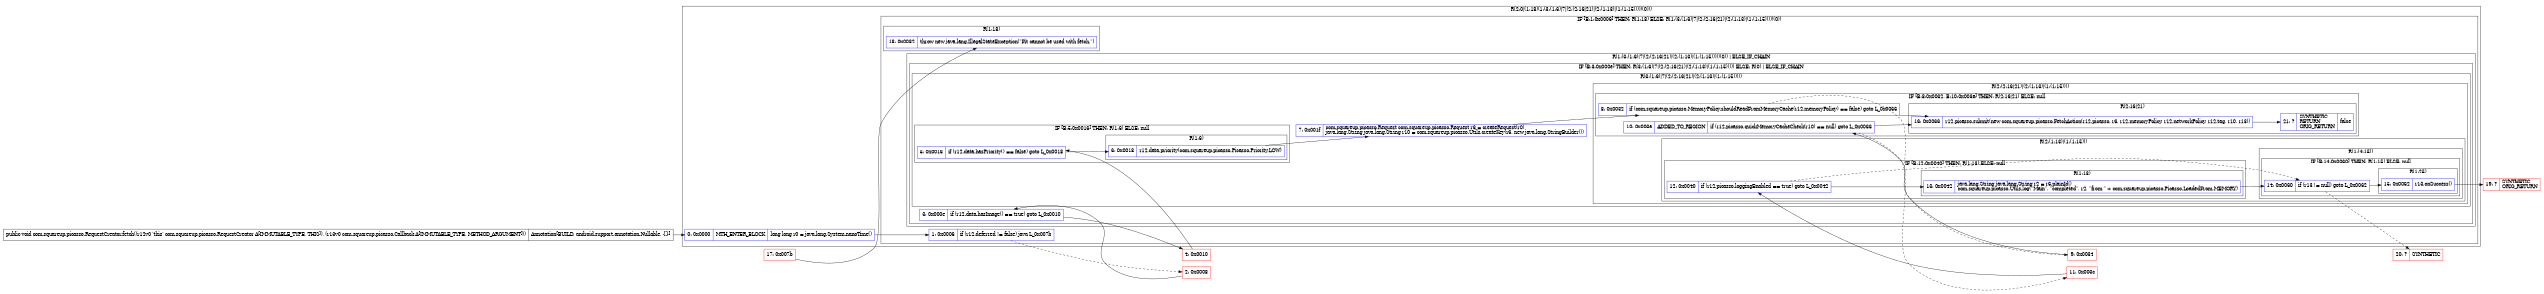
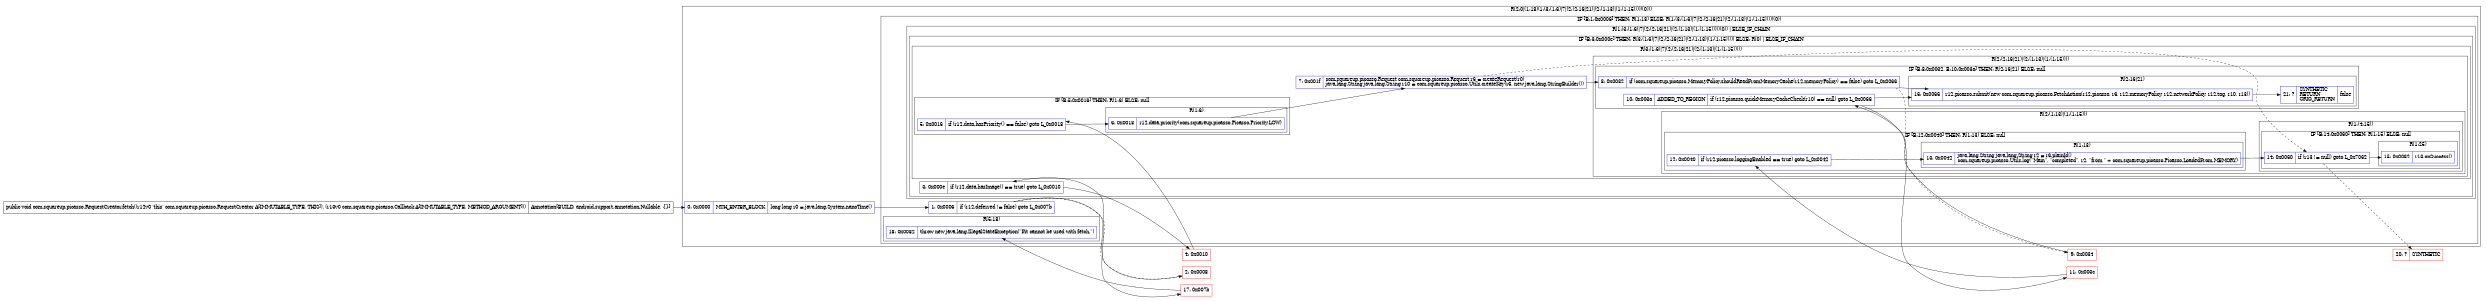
cluster "R(1:18)": label "R(1:18)" -> "R(5:18)"
edge "12: 0x0040" -> "14: 0x0060": now "7: 0x001f" -> "14: 0x0060"
node "19: ?": removed
node "14: 0x0060": text "if (r13 != null) goto L_0x0062" -> "if (r13 != null) goto L_0x7062"
node "1: 0x0006": text "if (r12.deferred != false) java L_0x007b" -> "if (r12.deferred != false) goto L_0x007b"
edge "10: 0x003a" -> "11: 0x003c": style dashed -> solid
edge "1: 0x0006" -> "17: 0x007b": added
